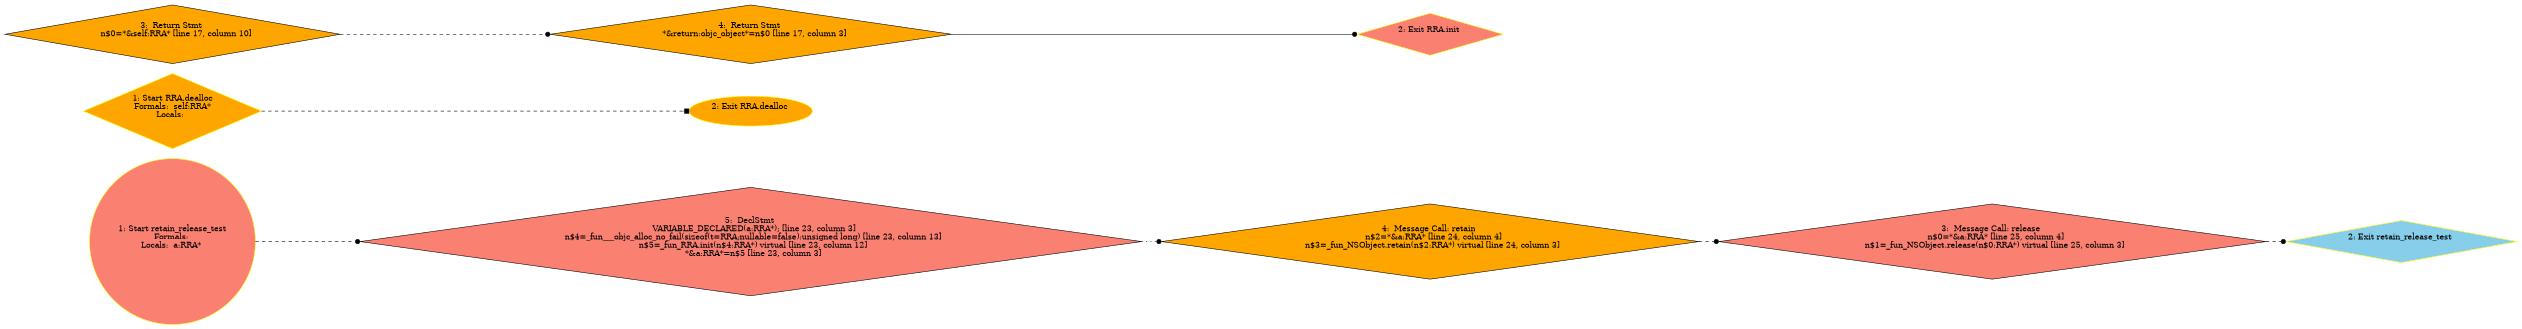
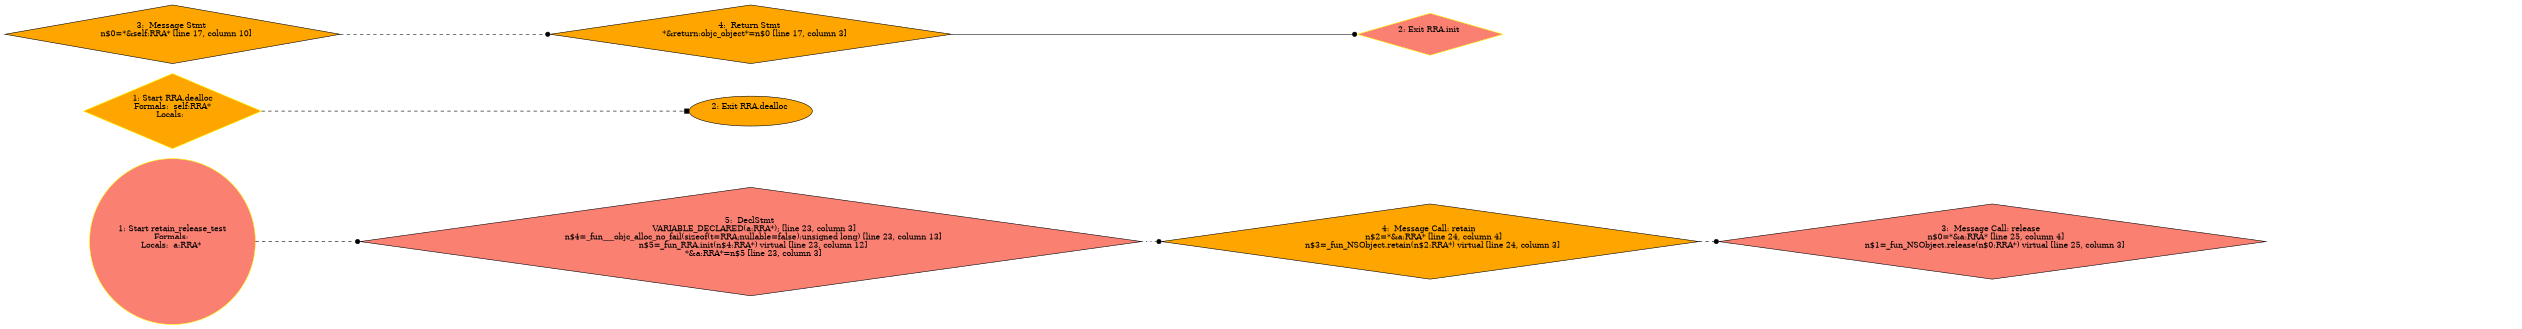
node "3:  Return Stmt n$0=*&self:RRA* [line 17, column 10]": label "3:  Return Stmt n$0=*&self:RRA* [line 17, column 10]" -> "3:  Message Stmt n$0=*&self:RRA* [line 17, column 10]"
node "2: Exit RRA.dealloc": color yellow -> black
node "2: Exit retain_release_test": removed
